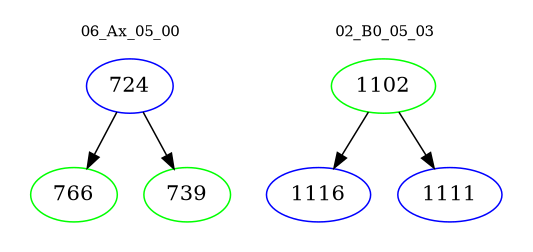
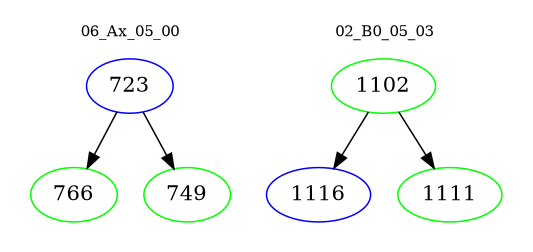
node "724": label "724" -> "723"
node "739": label "739" -> "749"
node "1111": color blue -> green
